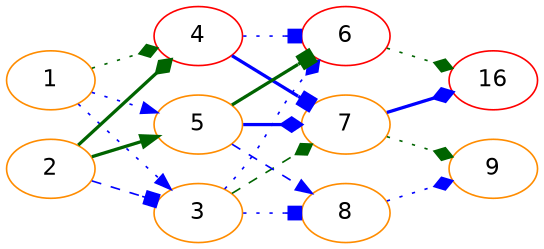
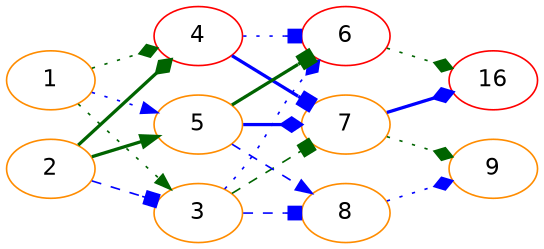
edge "1" -> "3": color blue -> darkgreen
edge "3" -> "7": arrowhead diamond -> box
edge "3" -> "8": style dotted -> dashed
